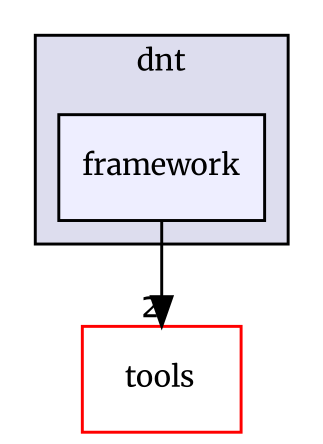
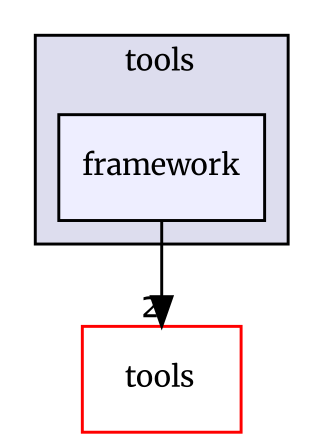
cluster "dnt": label "dnt" -> "tools"
